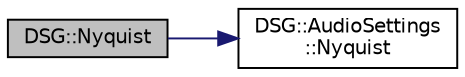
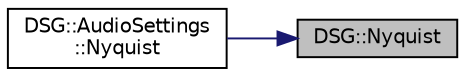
edge "DSG::Nyquist" -> "DSG::AudioSettings ::Nyquist": reversed
